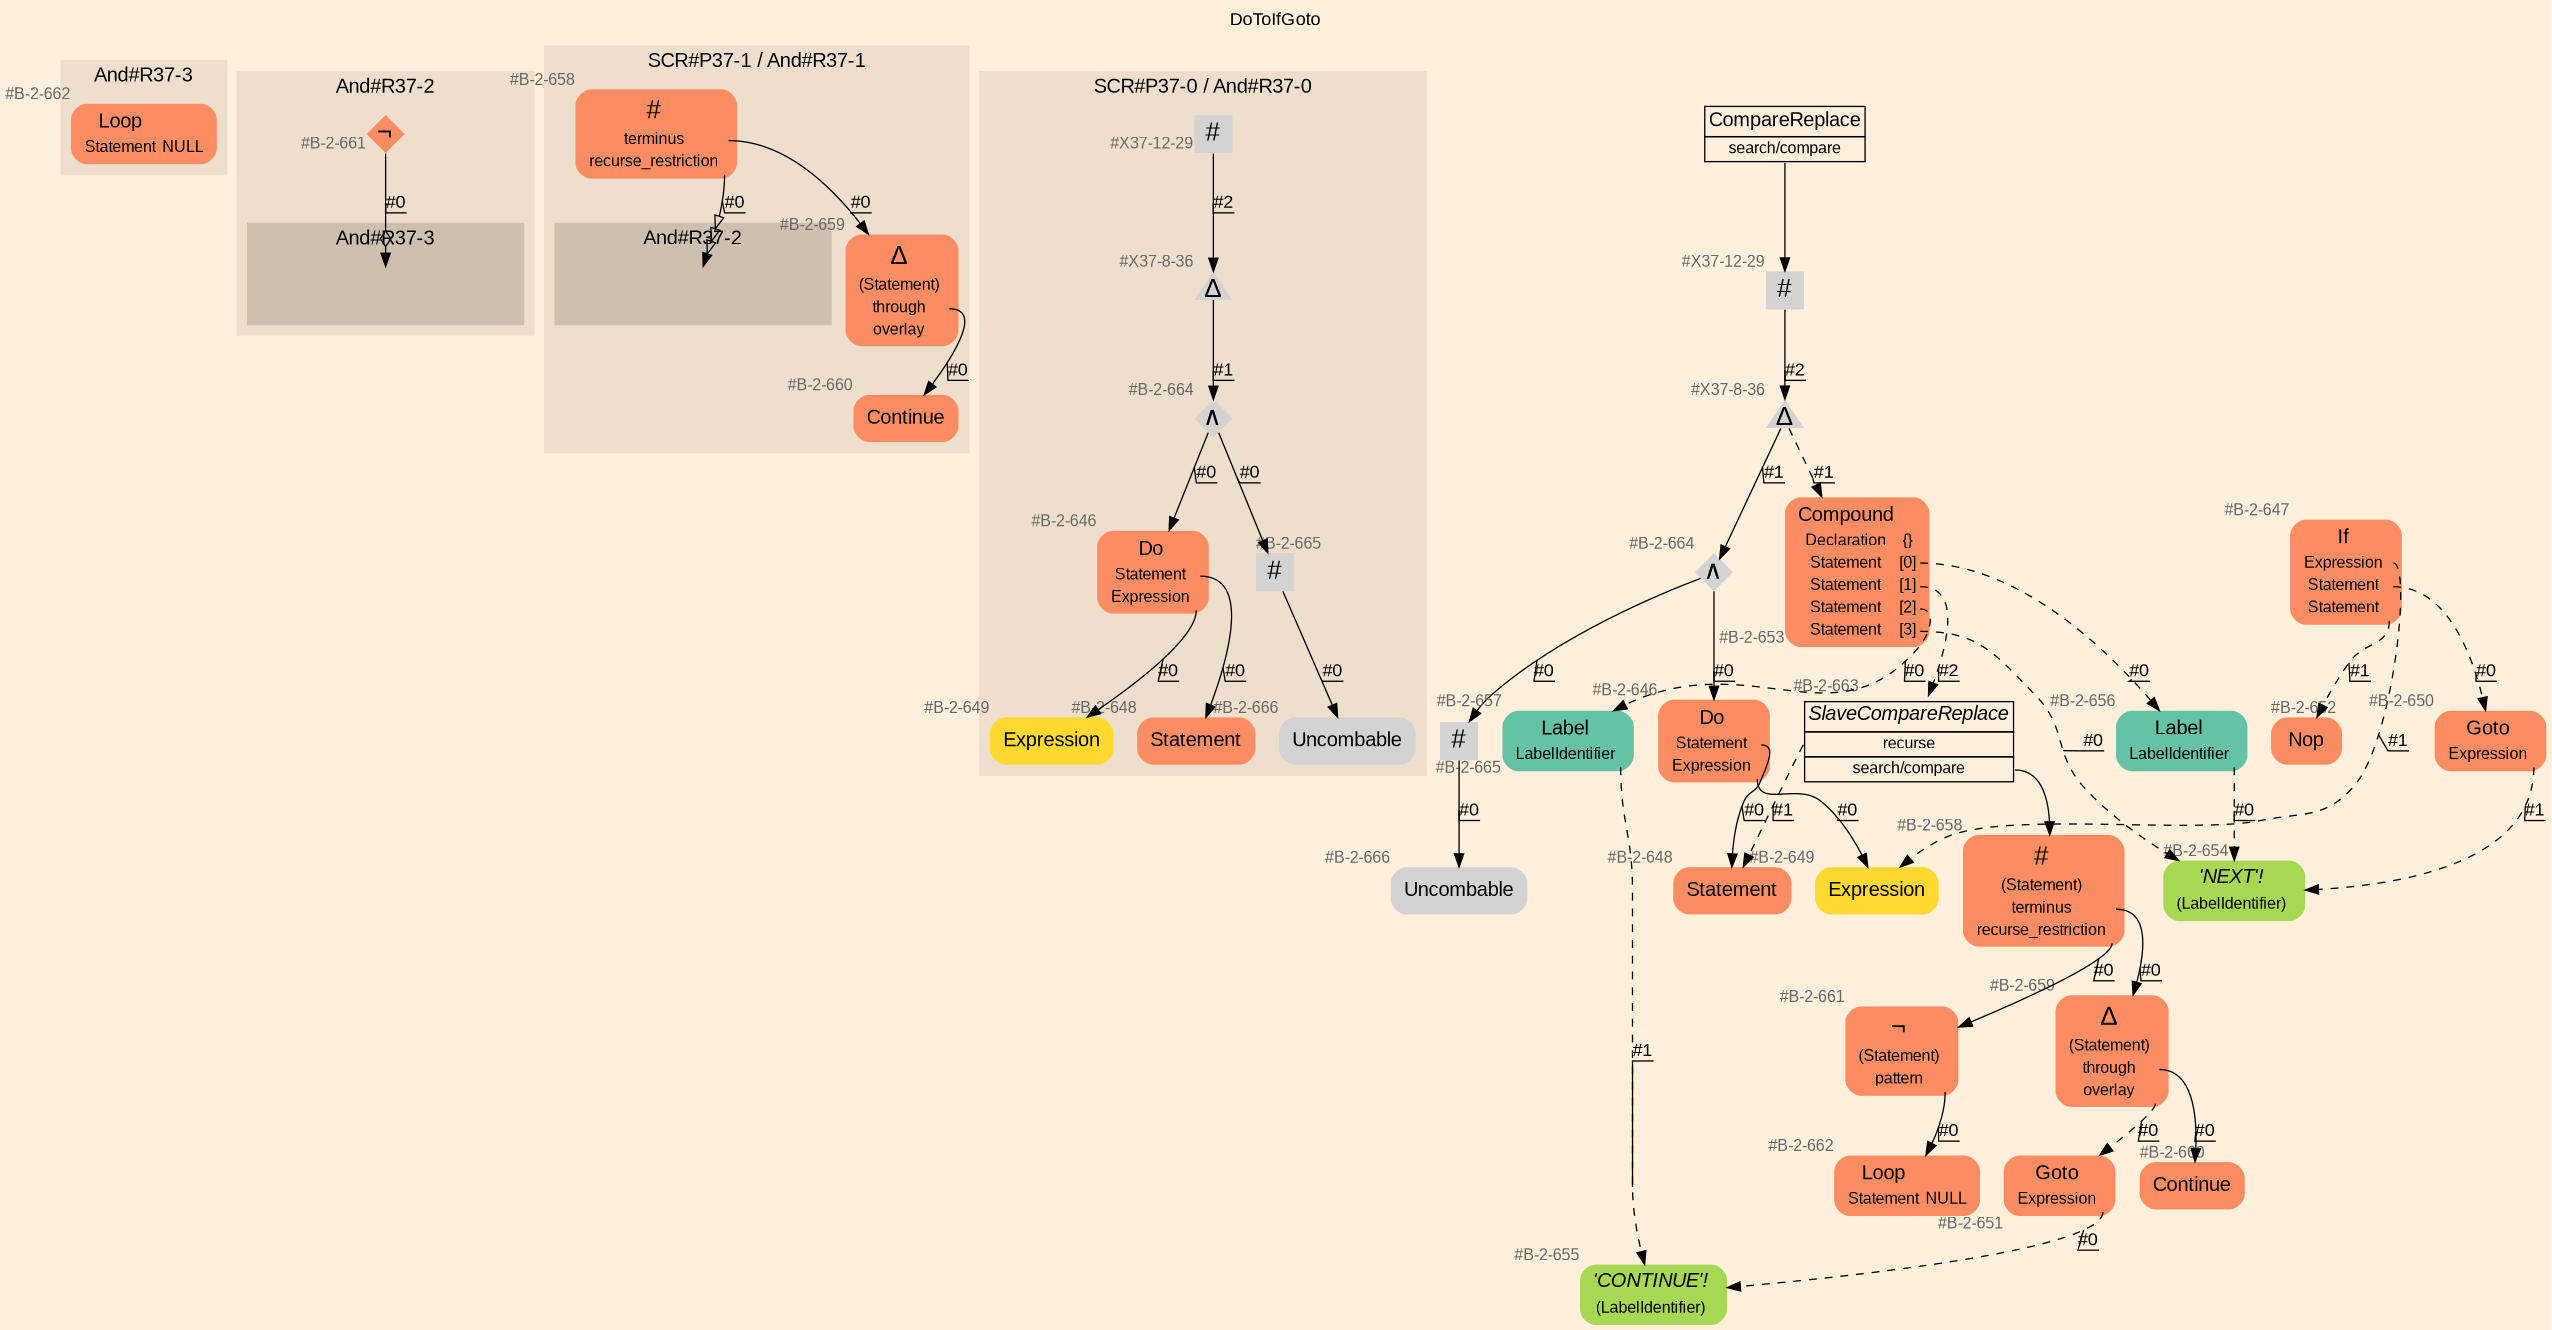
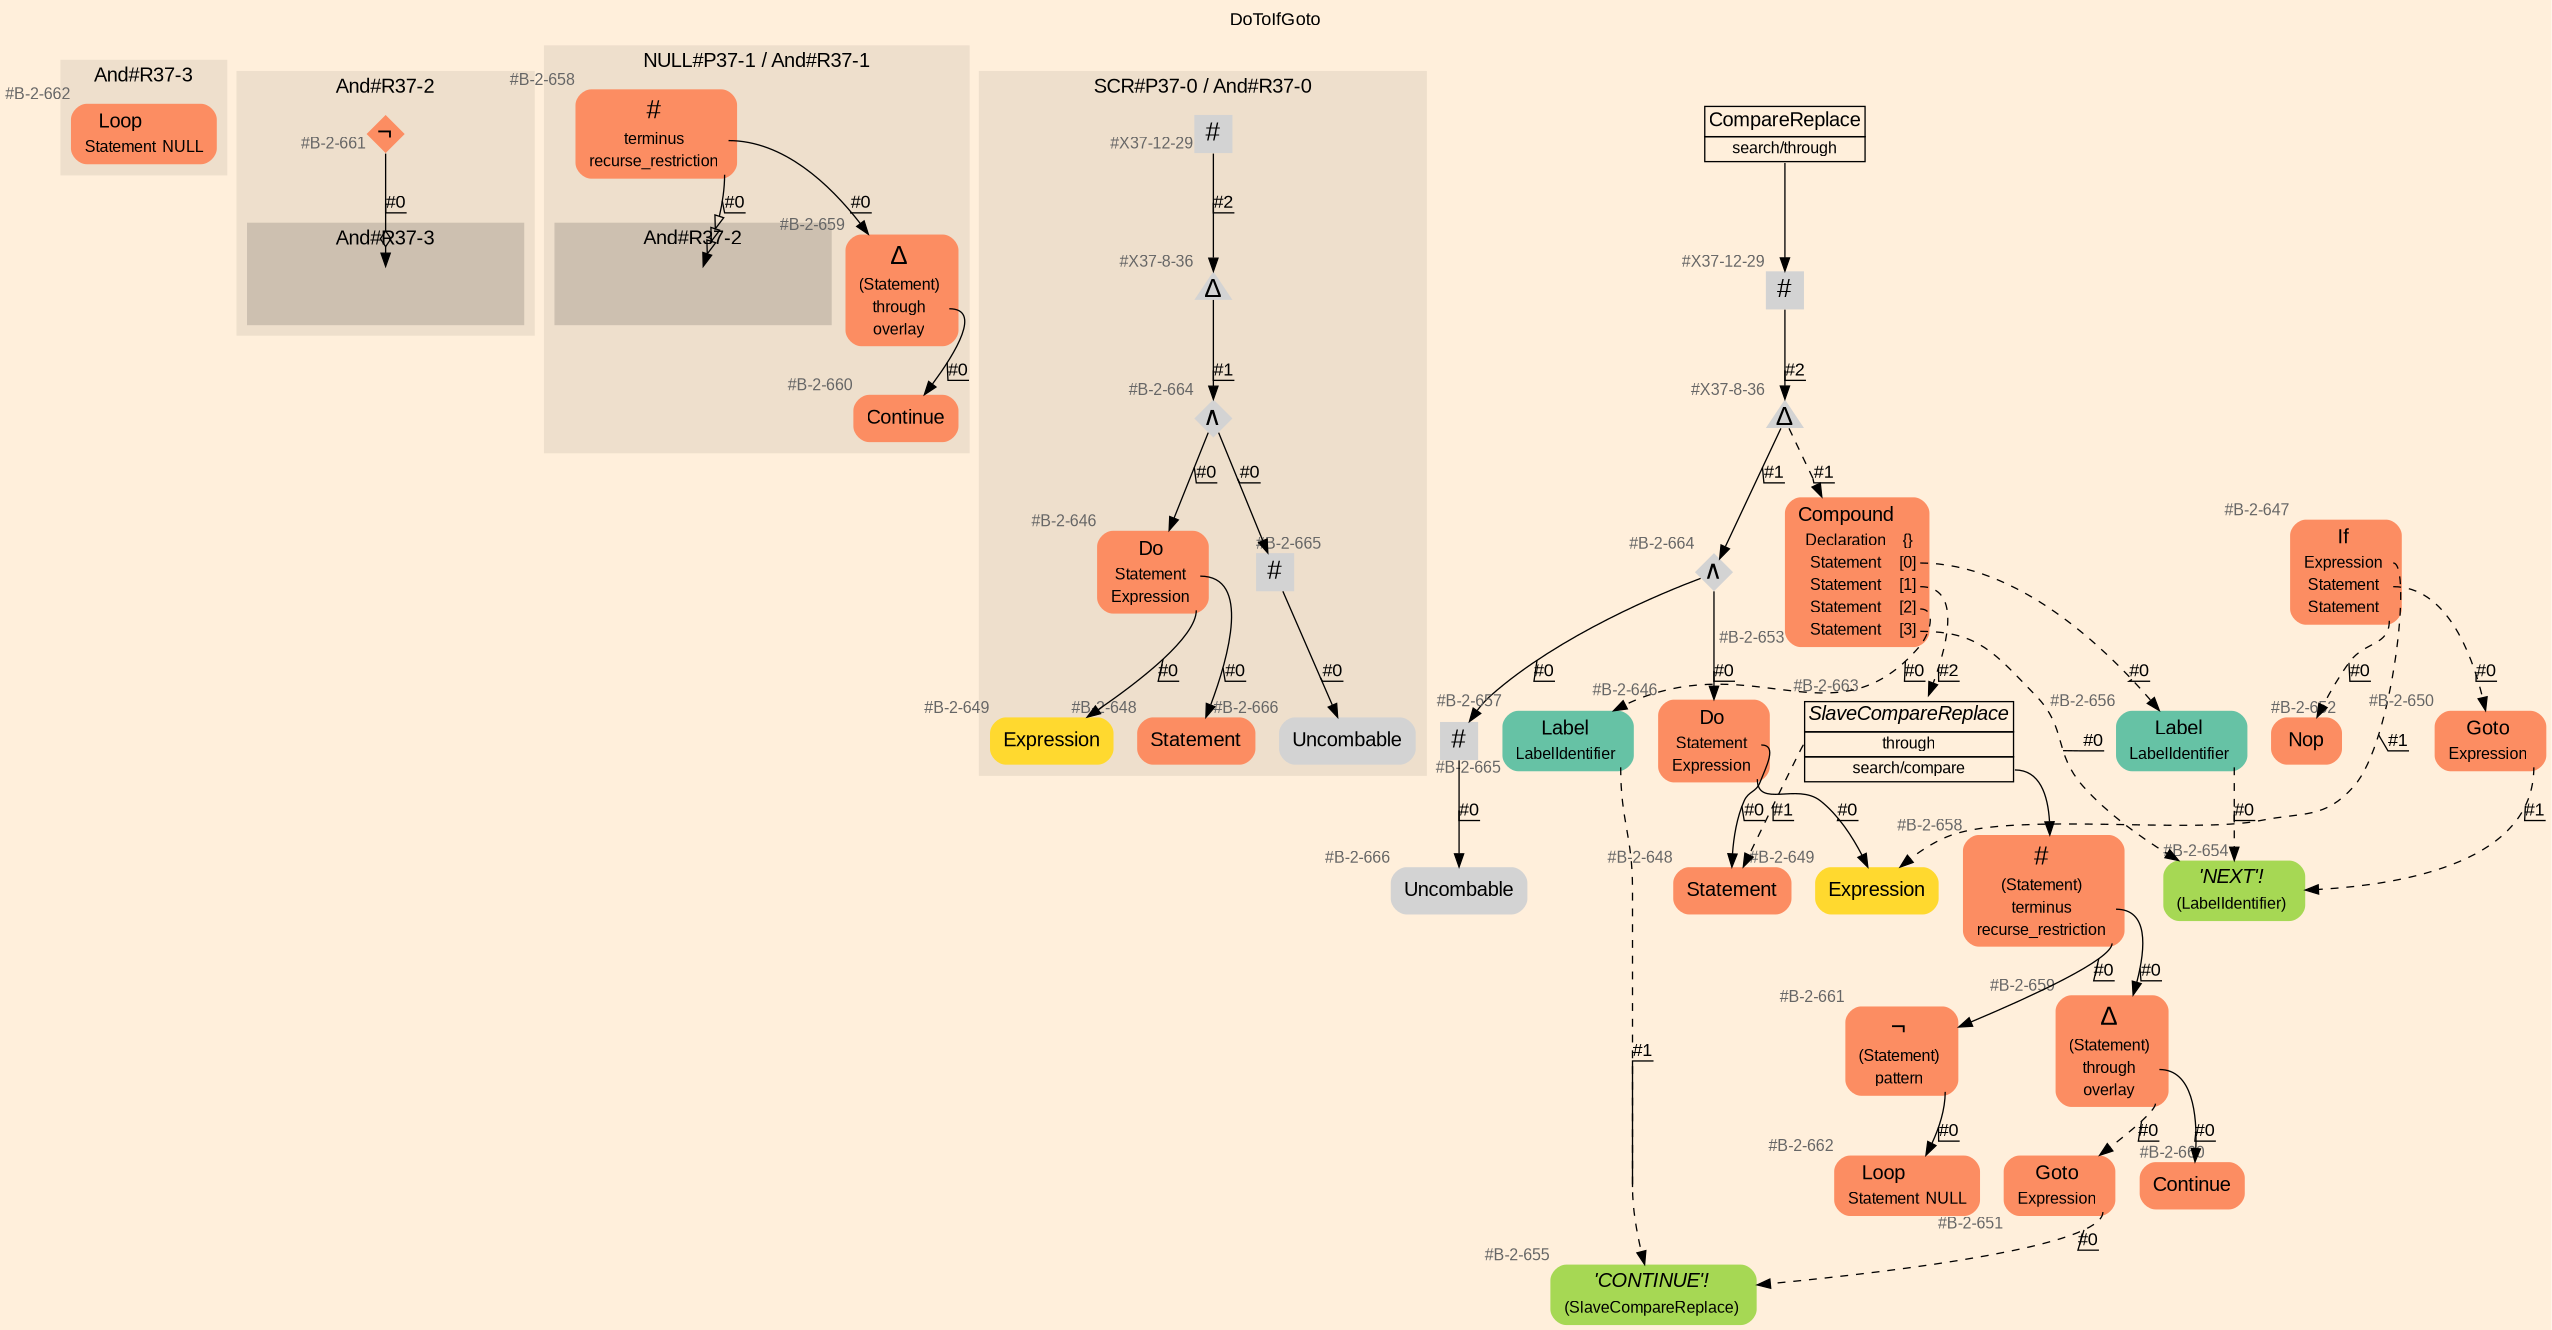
cluster "SCR#P37-1 / And#R37-1": label "SCR#P37-1 / And#R37-1" -> "NULL#P37-1 / And#R37-1"
node "CompareReplace": text "search/compare" -> "search/through"
edge "If" -> "Nop": label "#1" -> "#0"
node "SlaveCompareReplace": text "recurse" -> "through"
node "'CONTINUE'!": text "(LabelIdentifier)" -> "(SlaveCompareReplace)"
